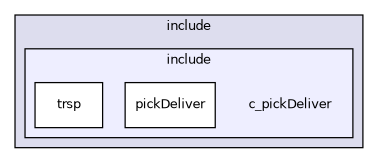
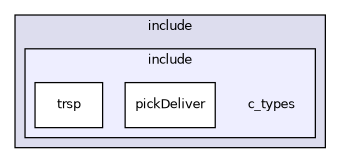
node "c_pickDeliver": label "c_pickDeliver" -> "c_types"
